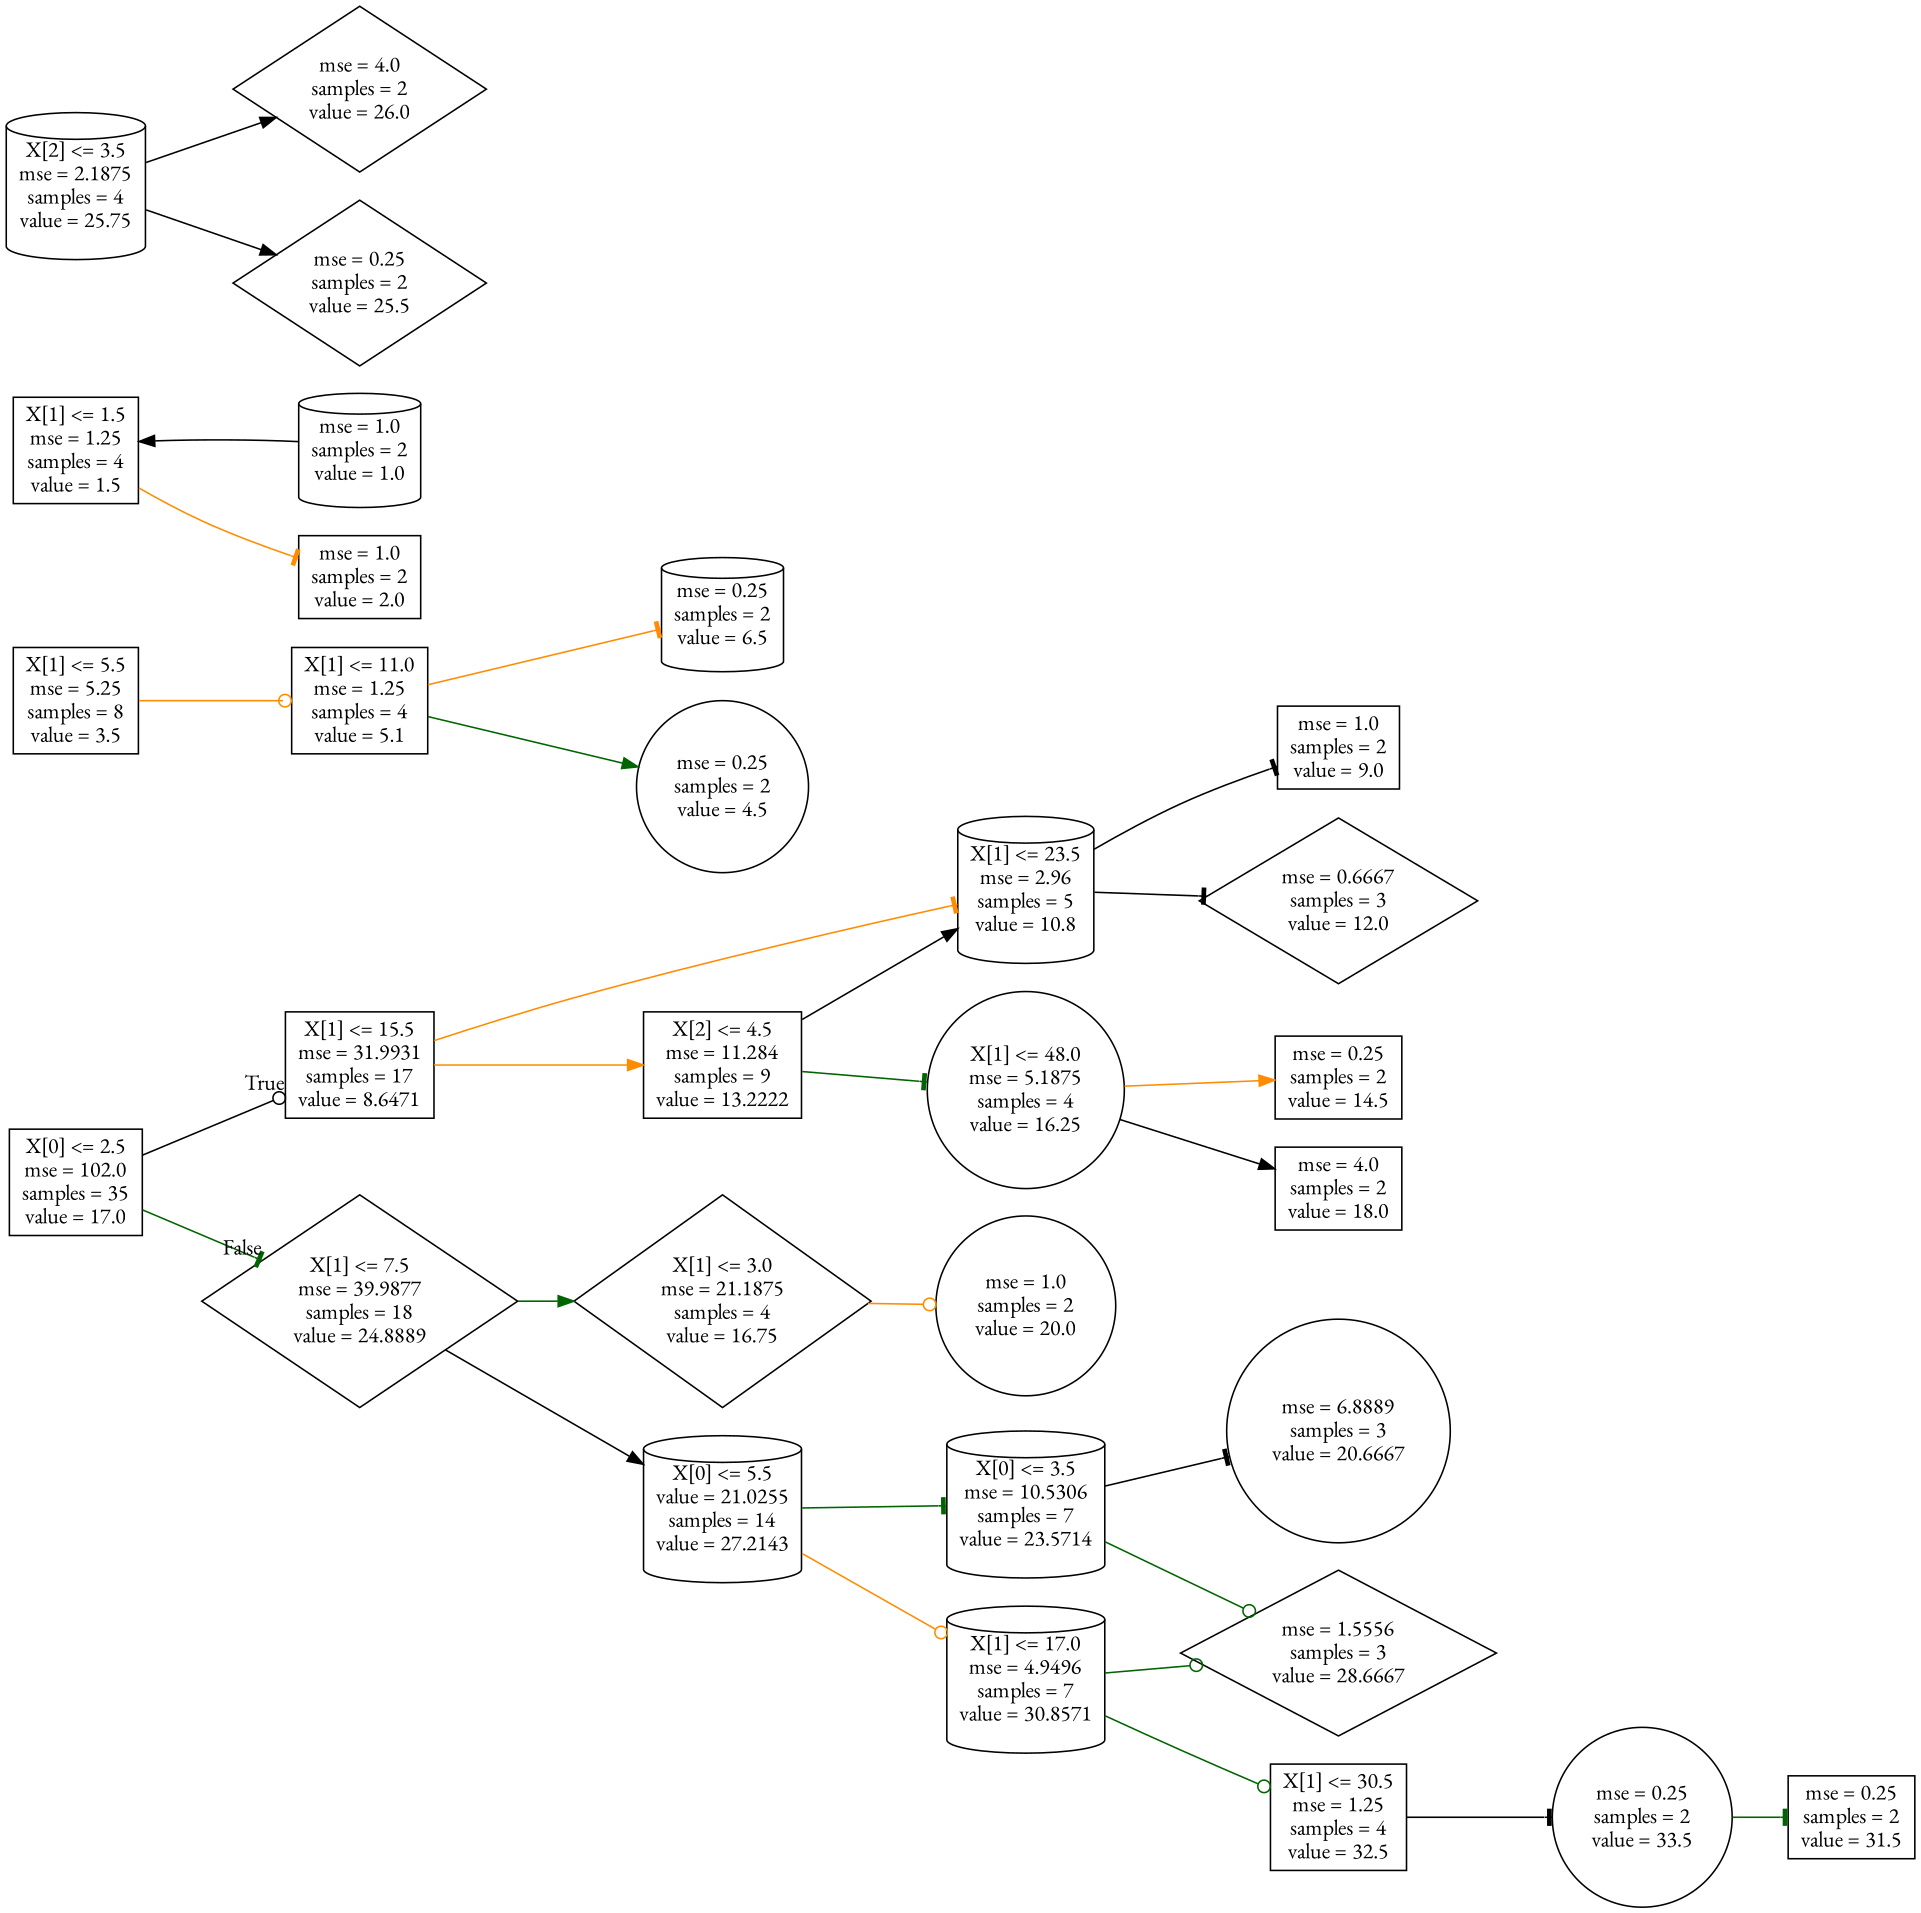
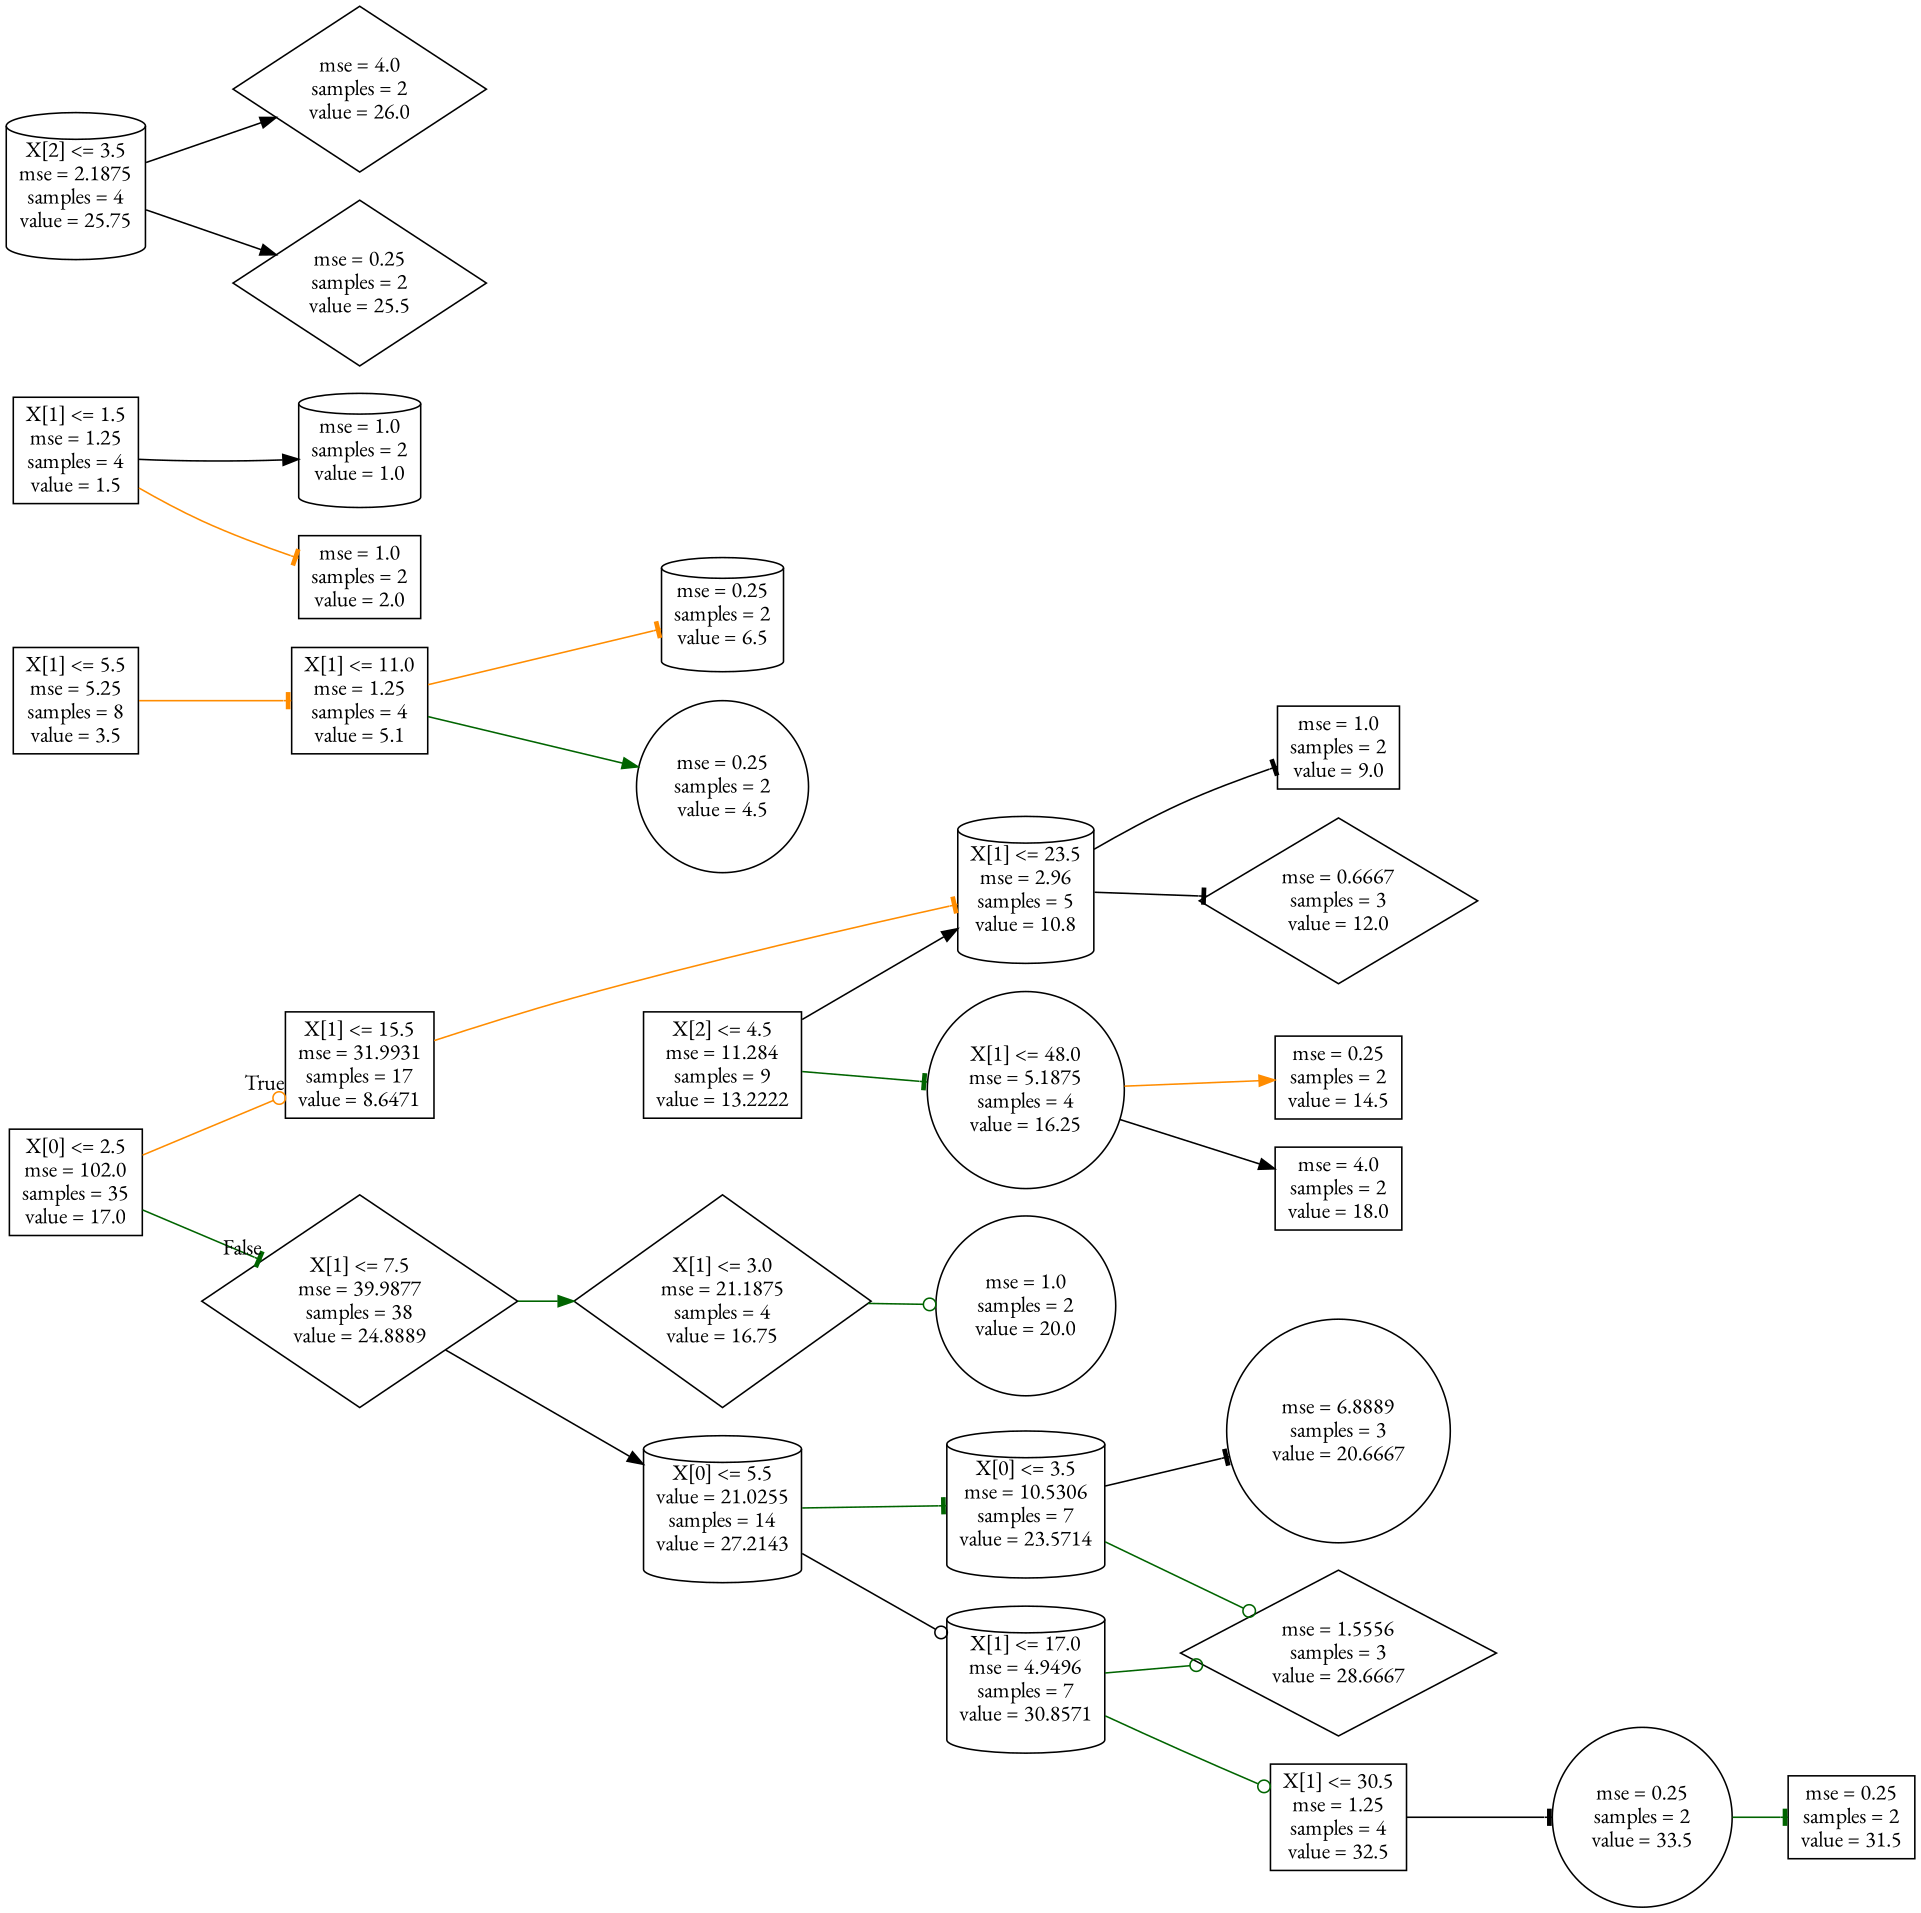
edge "mse = 1.0 samples = 2 value = 1.0" -> "X[1] <= 1.5 mse = 1.25 samples = 4 value = 1.5": reversed
edge "X[1] <= 5.5 mse = 5.25 samples = 8 value = 3.5" -> "X[1] <= 11.0 mse = 1.25 samples = 4 value = 5.1": arrowhead odot -> tee
edge "X[1] <= 15.5 mse = 31.9931 samples = 17 value = 8.6471" -> "X[2] <= 4.5 mse = 11.284 samples = 9 value = 13.2222": removed
edge "X[0] <= 2.5 mse = 102.0 samples = 35 value = 17.0" -> "X[1] <= 15.5 mse = 31.9931 samples = 17 value = 8.6471": color black -> darkorange
node "X[1] <= 7.5 mse = 39.9877 samples = 18 value = 24.8889": label "X[1] <= 7.5 mse = 39.9877 samples = 18 value = 24.8889" -> "X[1] <= 7.5 mse = 39.9877 samples = 38 value = 24.8889"
edge "X[1] <= 3.0 mse = 21.1875 samples = 4 value = 16.75" -> "mse = 1.0 samples = 2 value = 20.0": color darkorange -> darkgreen
edge "X[0] <= 5.5 value = 21.0255 samples = 14 value = 27.2143" -> "X[1] <= 17.0 mse = 4.9496 samples = 7 value = 30.8571": color darkorange -> black
